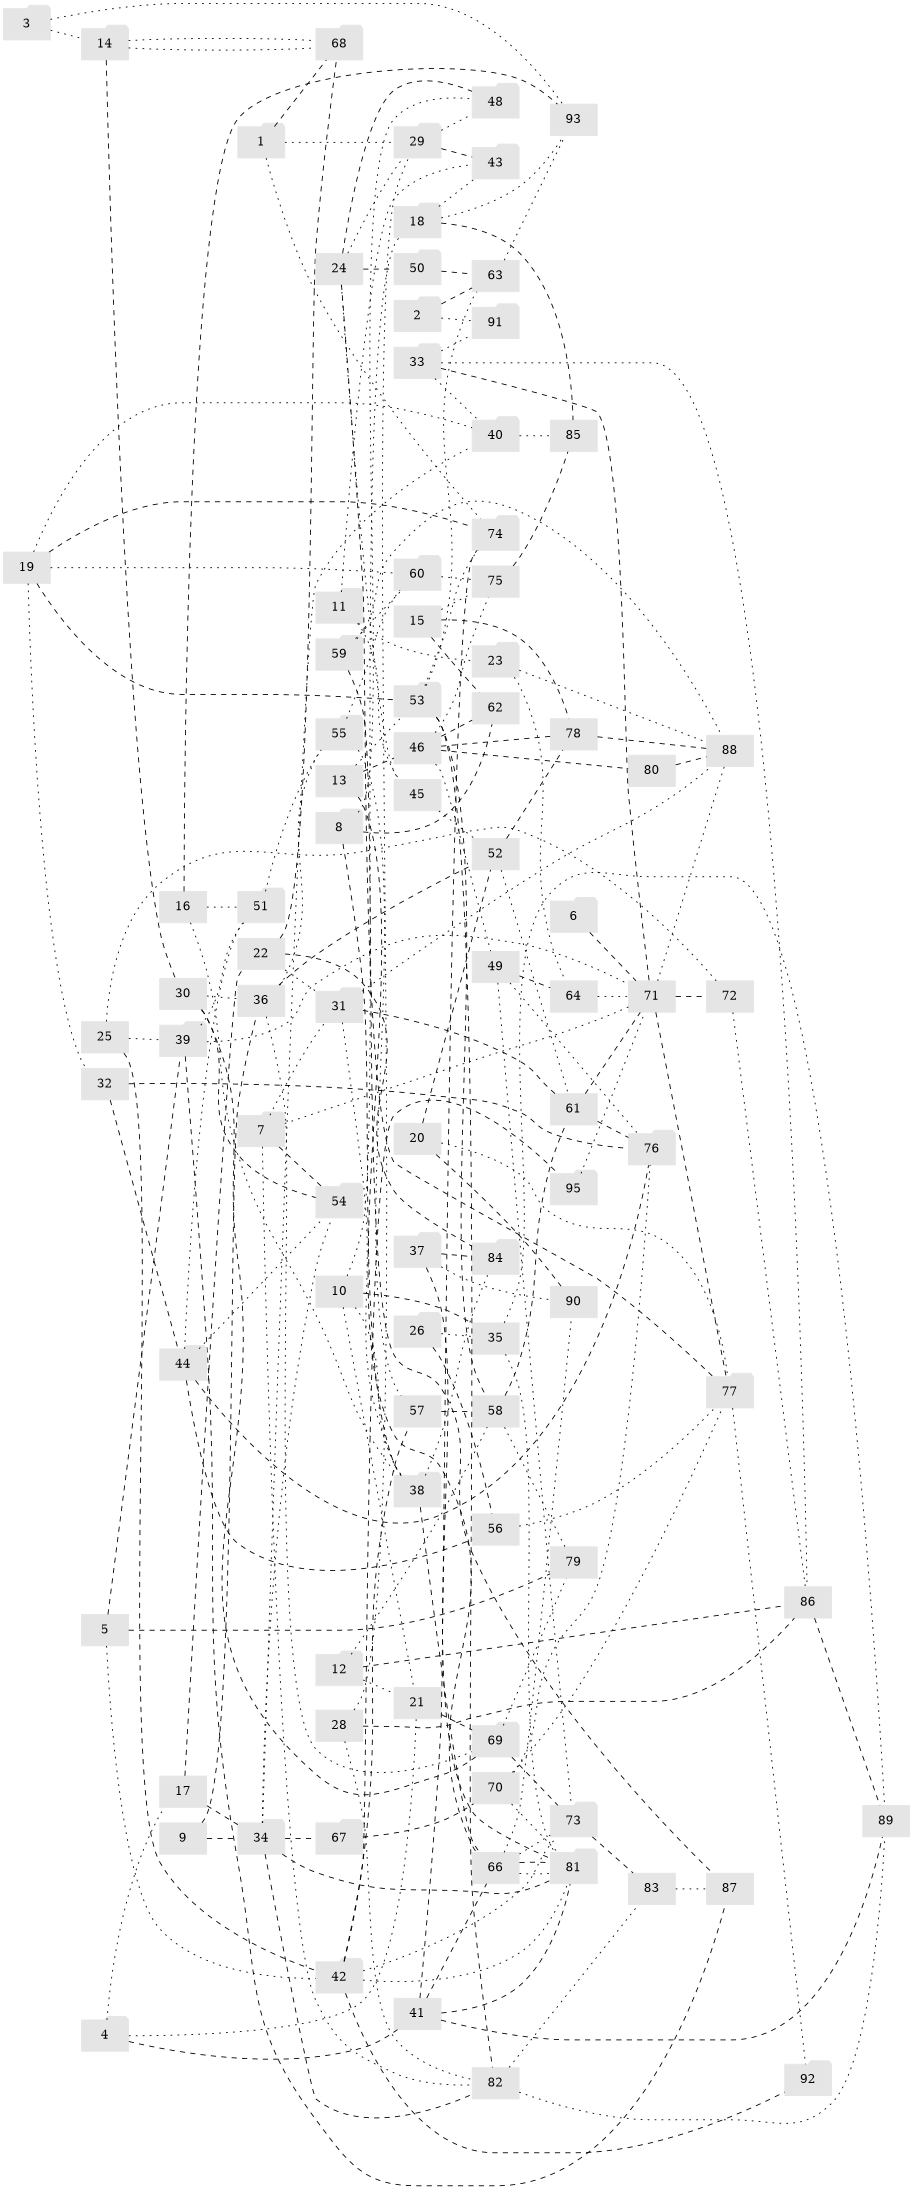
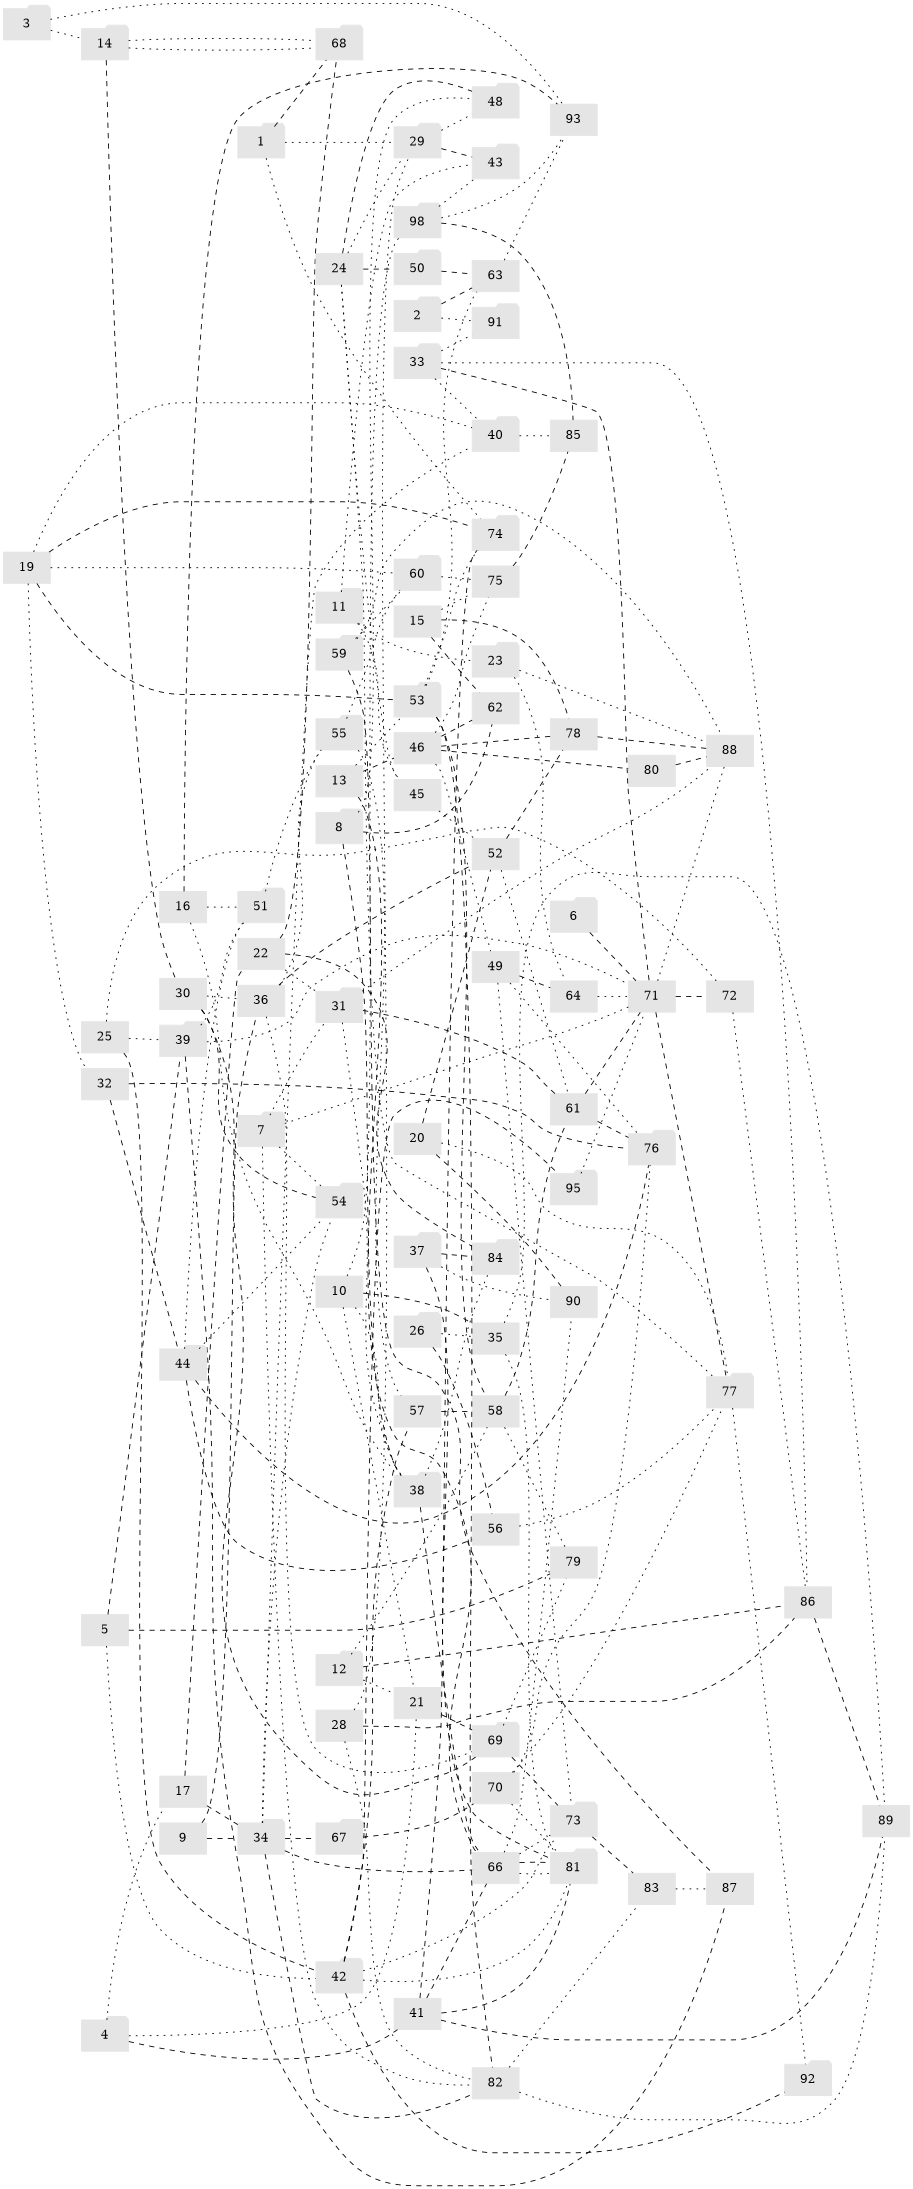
node "18": label "18" -> "98"
edge "24" -- "77": style dashed -> dotted
edge "7" -- "54": style dashed -> dotted
edge "34" -- "81": now "34" -- "66"
